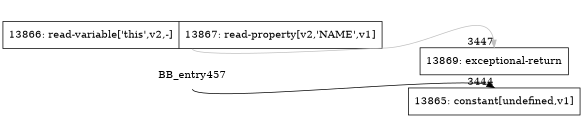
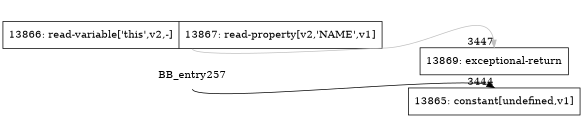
node "BB_entry457": label "BB_entry457" -> "BB_entry257"
